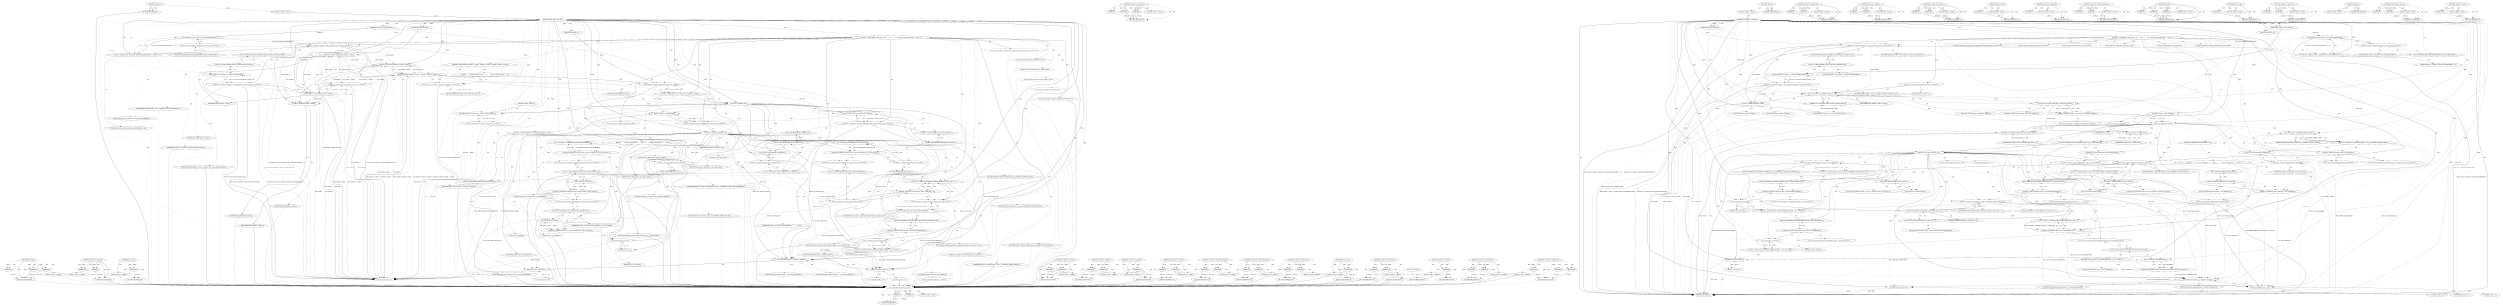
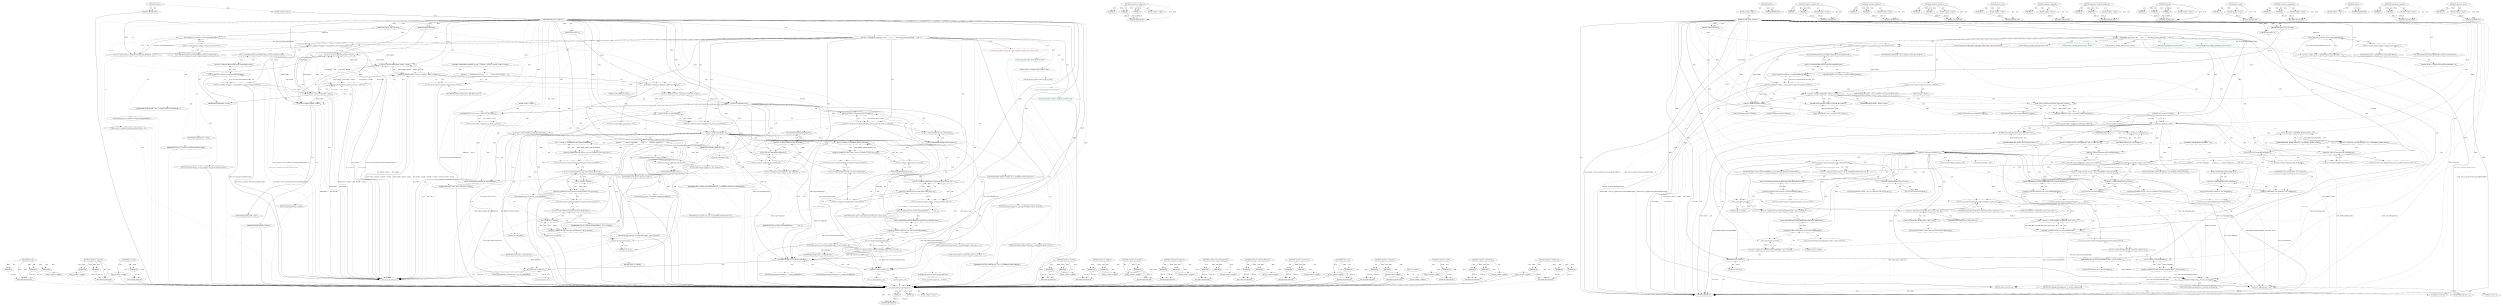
edge "(<operator>.greaterThan,buflen > length)" -> "(IDENTIFIER,buflen,buflen > length)": label "DDG: RNDIS_STATUS_SUCCESS" -> "AST: "
